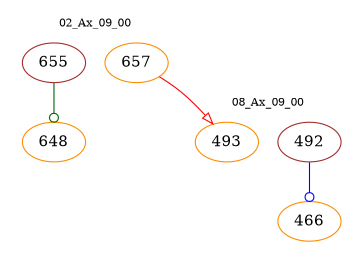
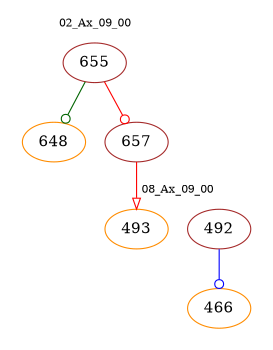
node "657": color darkorange -> brown
edge "655" -> "657": added
